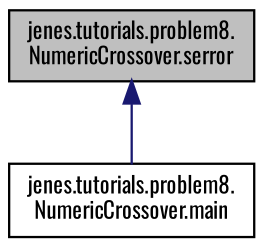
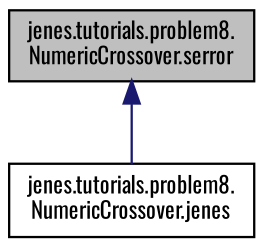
node "jenes.tutorials.problem8. NumericCrossover.main": label "jenes.tutorials.problem8. NumericCrossover.main" -> "jenes.tutorials.problem8. NumericCrossover.jenes"
